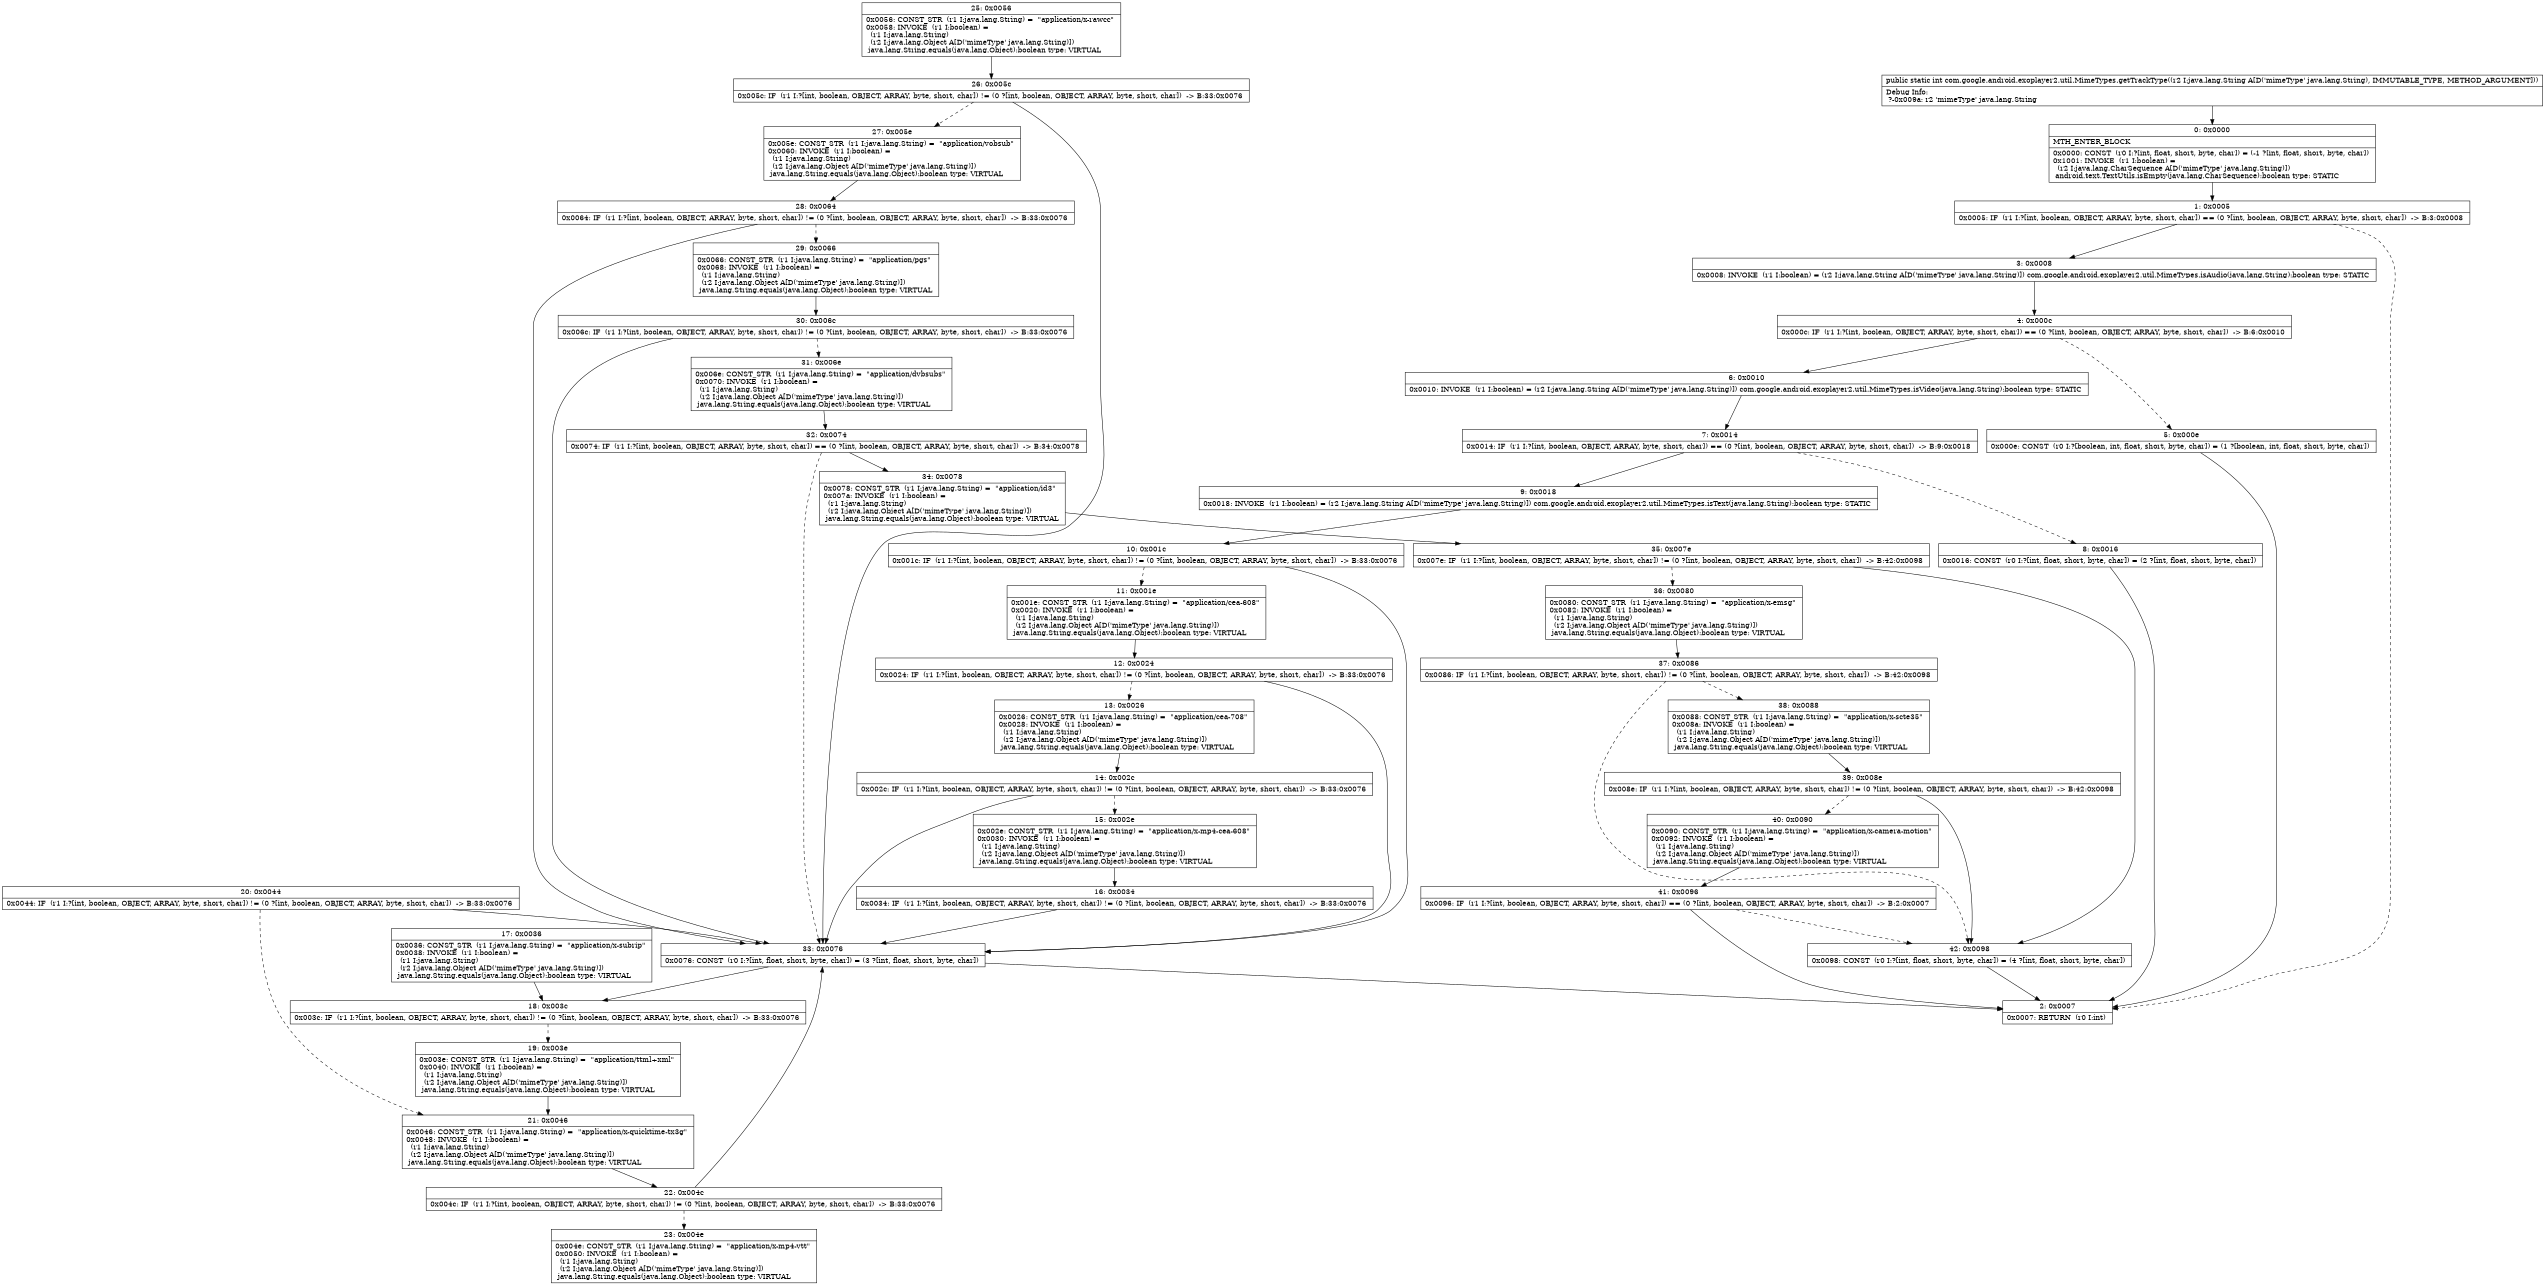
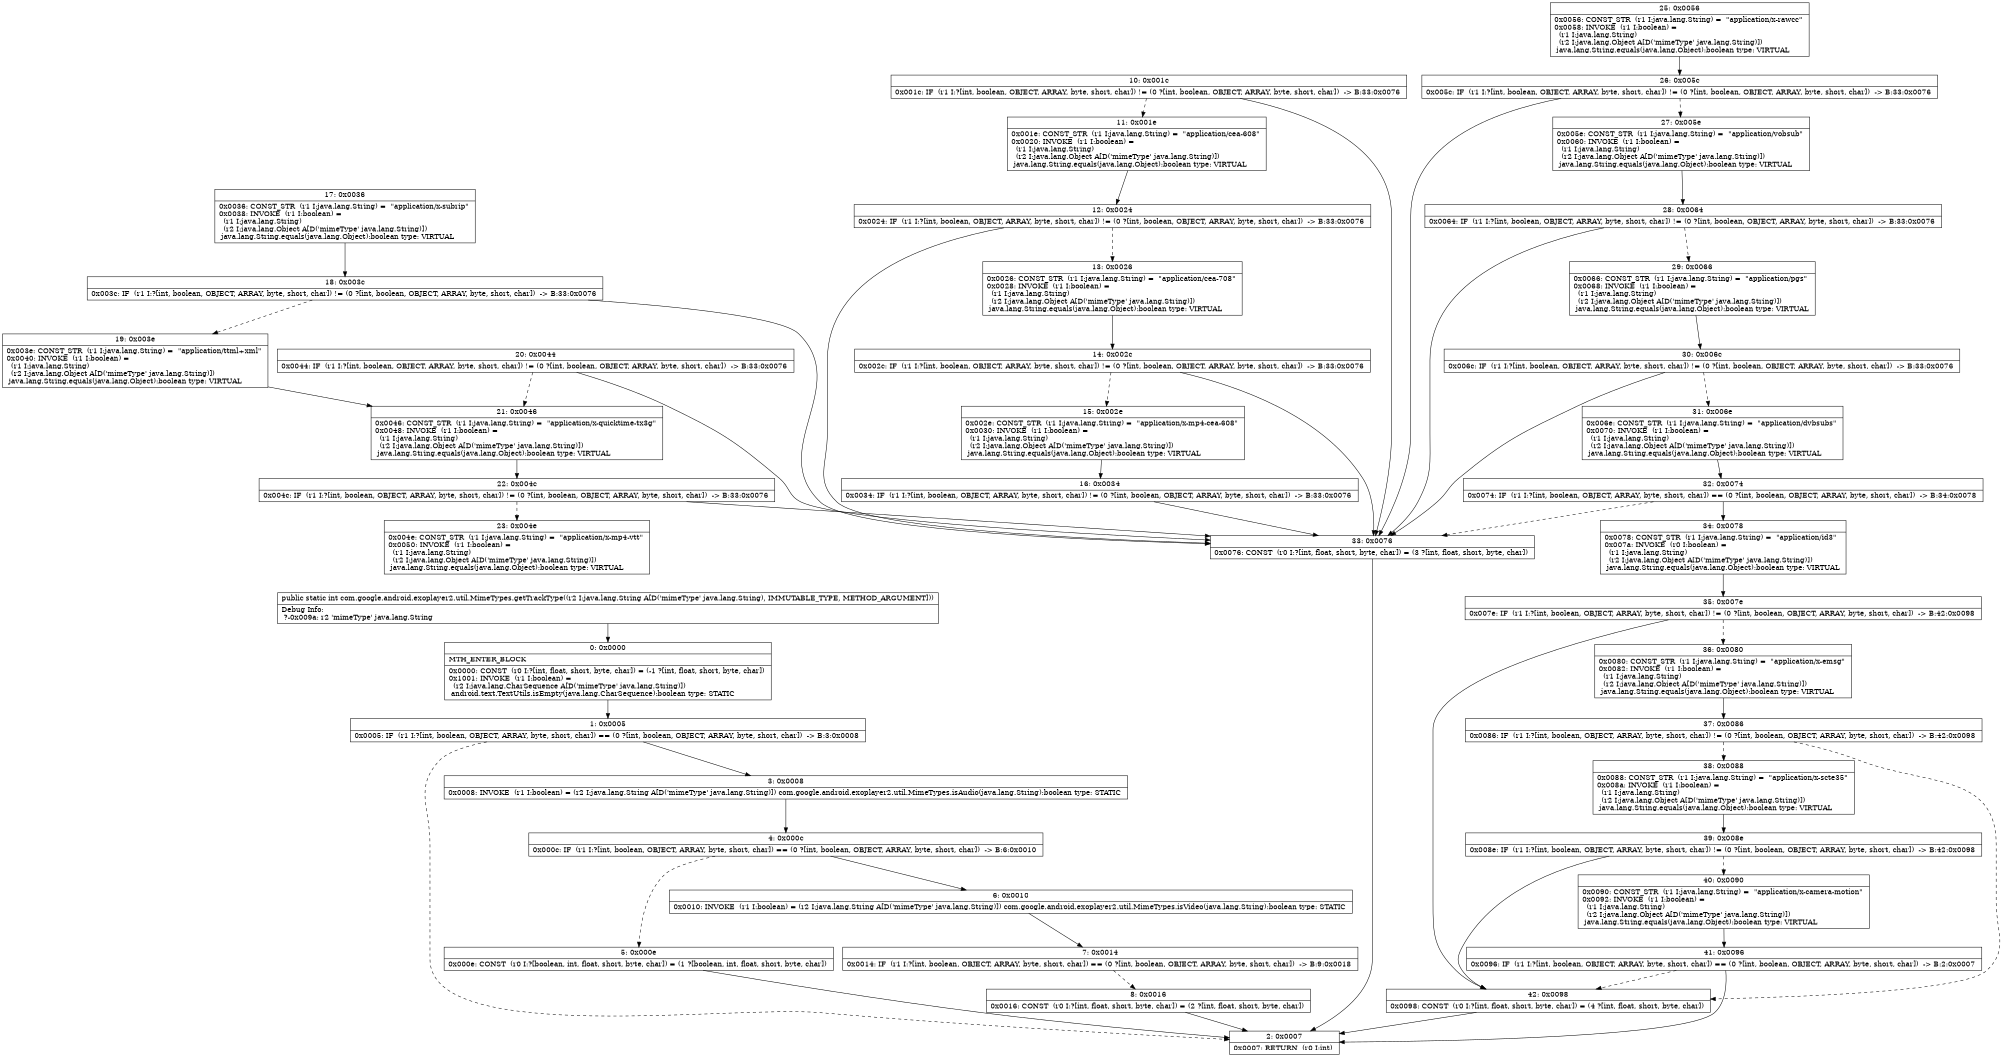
node "34: 0x0078": text "0x007a: INVOKE  (r1 I:boolean) =" -> "0x007a: INVOKE  (r0 I:boolean) ="
node "9: 0x0018": removed
edge "33: 0x0076" -> "18: 0x003c": reversed
